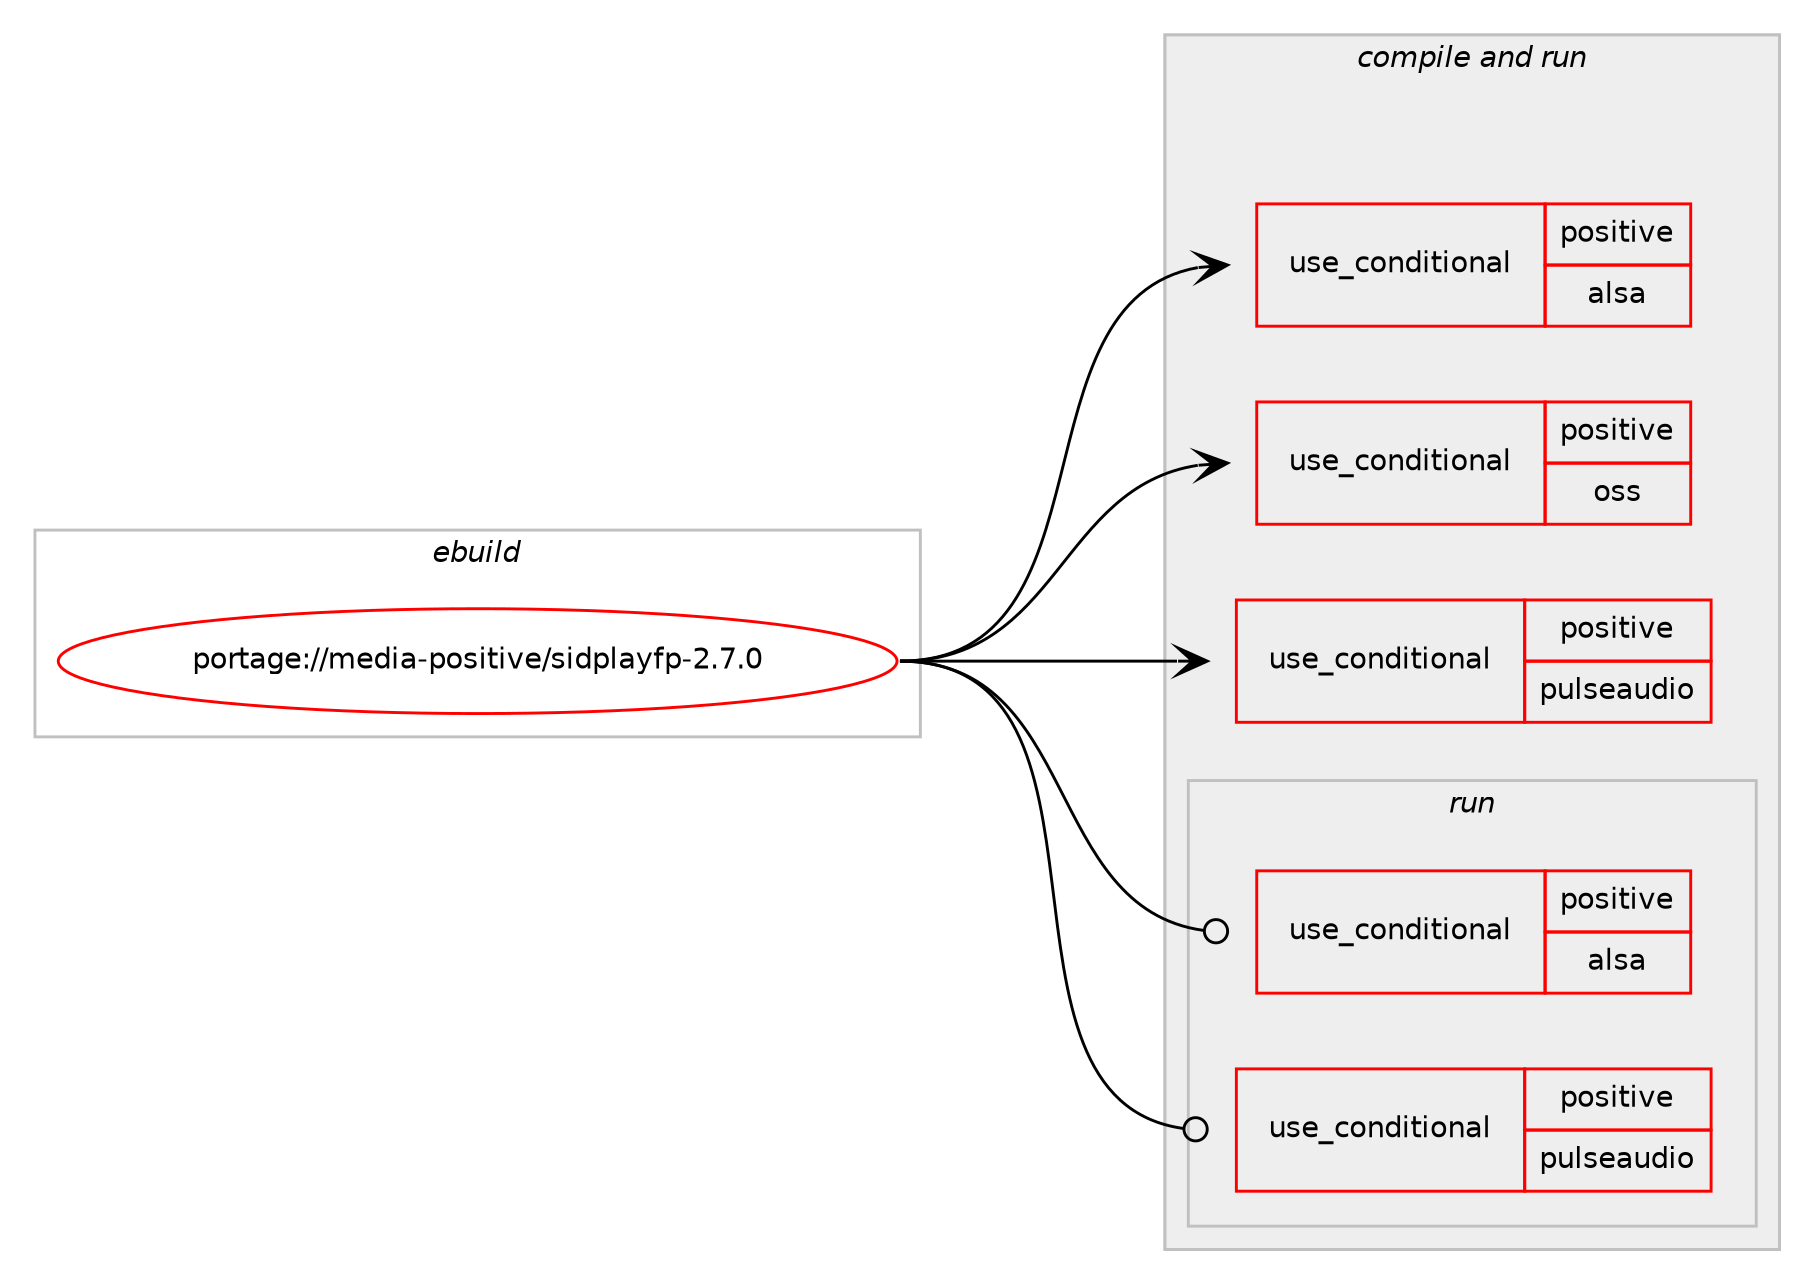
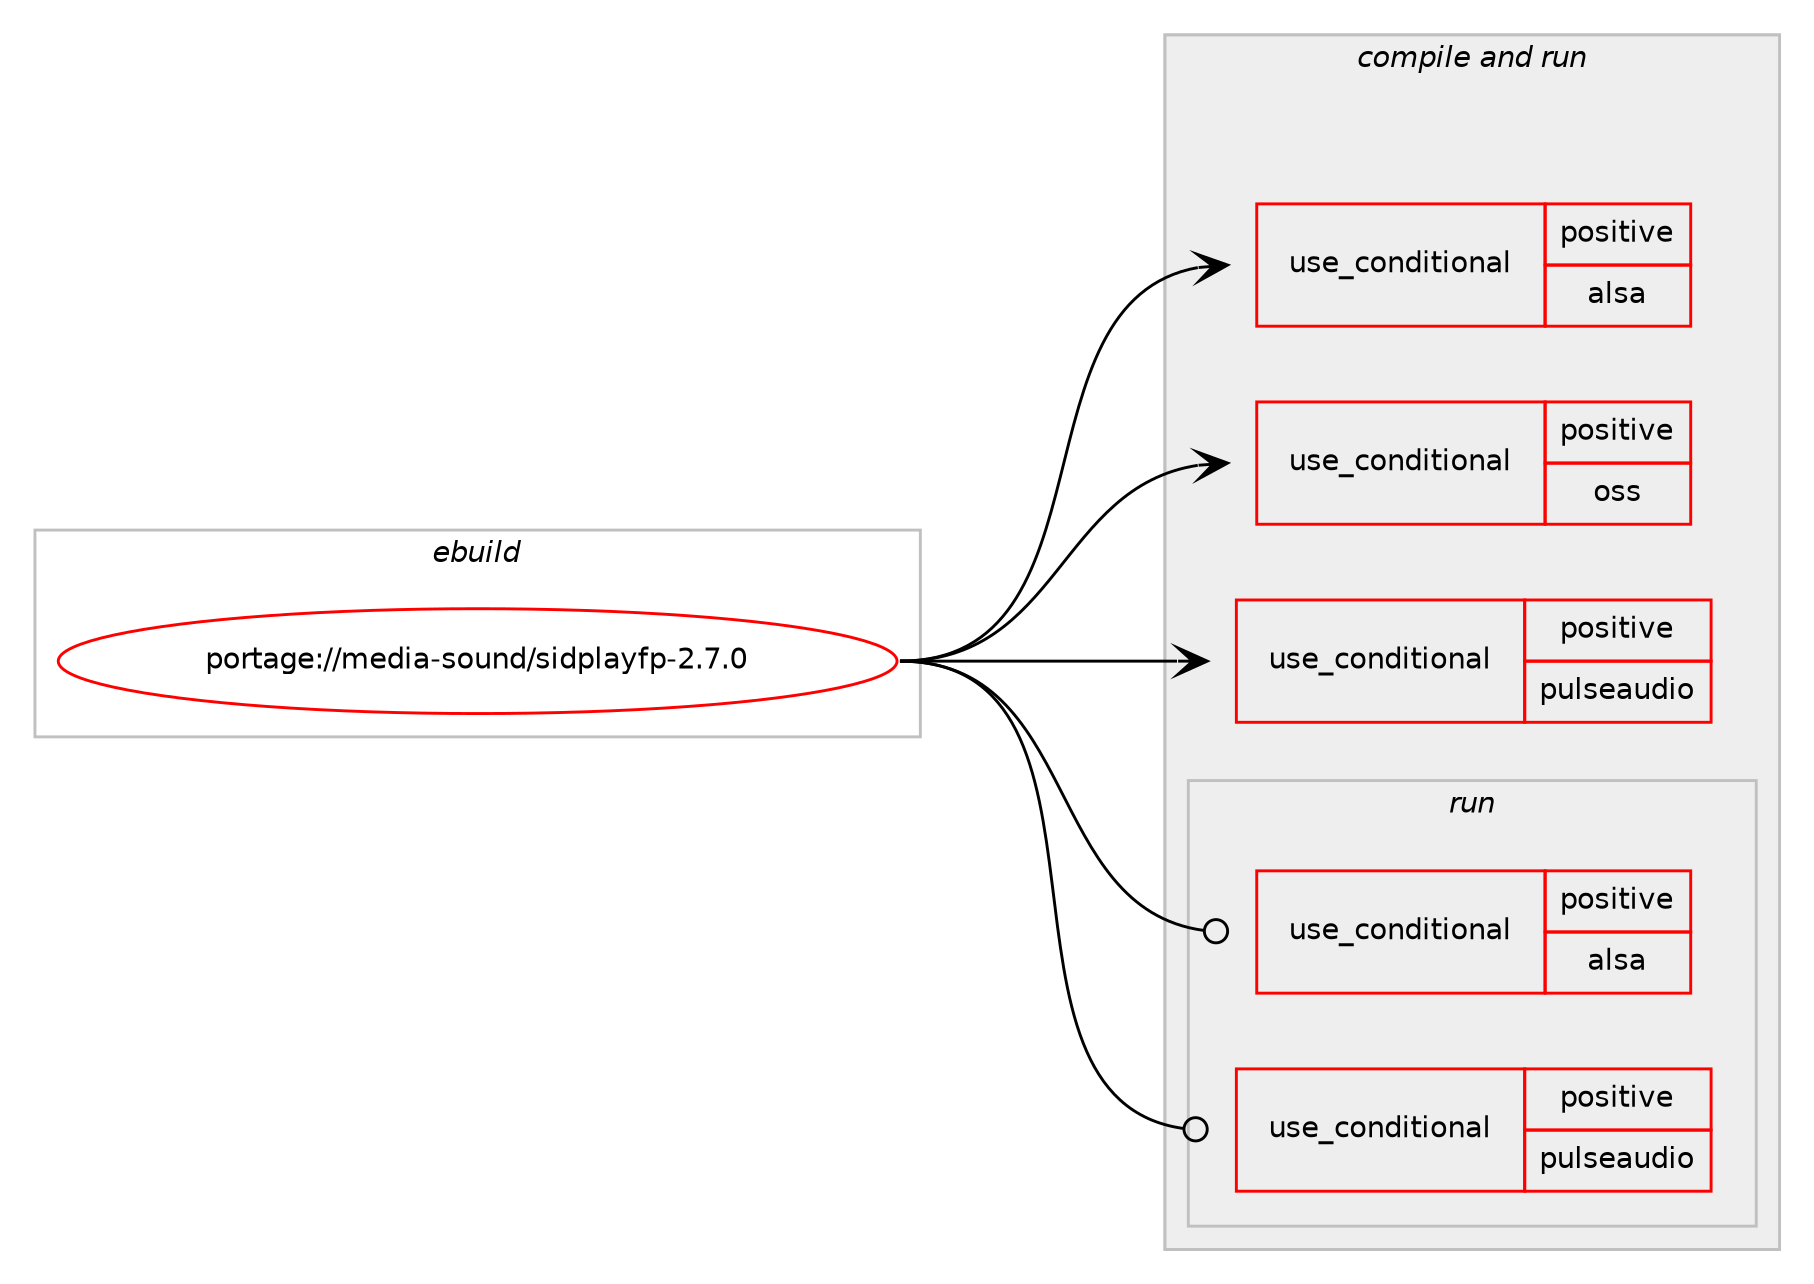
node "portage://media-positive/sidplayfp-2.7.0": label "portage://media-positive/sidplayfp-2.7.0" -> "portage://media-sound/sidplayfp-2.7.0"
